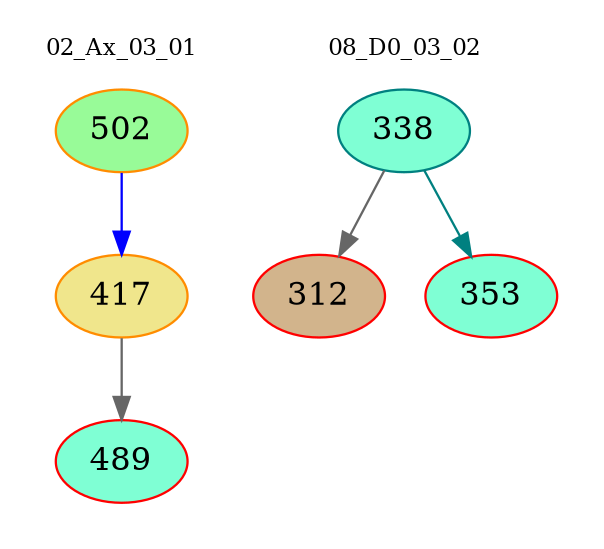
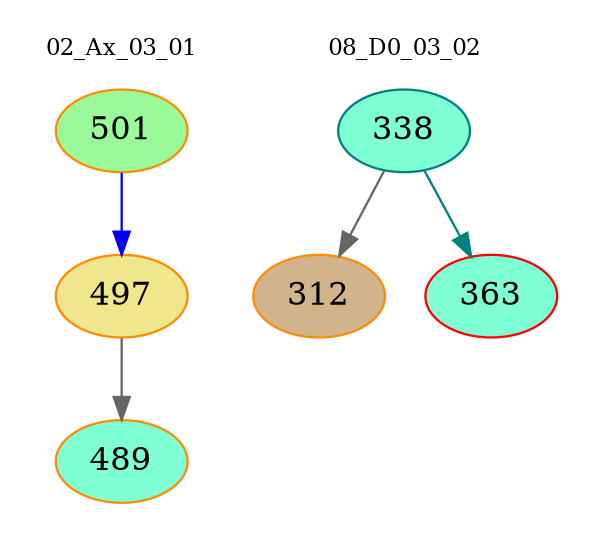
node "502": label "502" -> "501"
node "417": label "417" -> "497"
node "312": color red -> darkorange
node "353": label "353" -> "363"
node "489": color red -> darkorange
